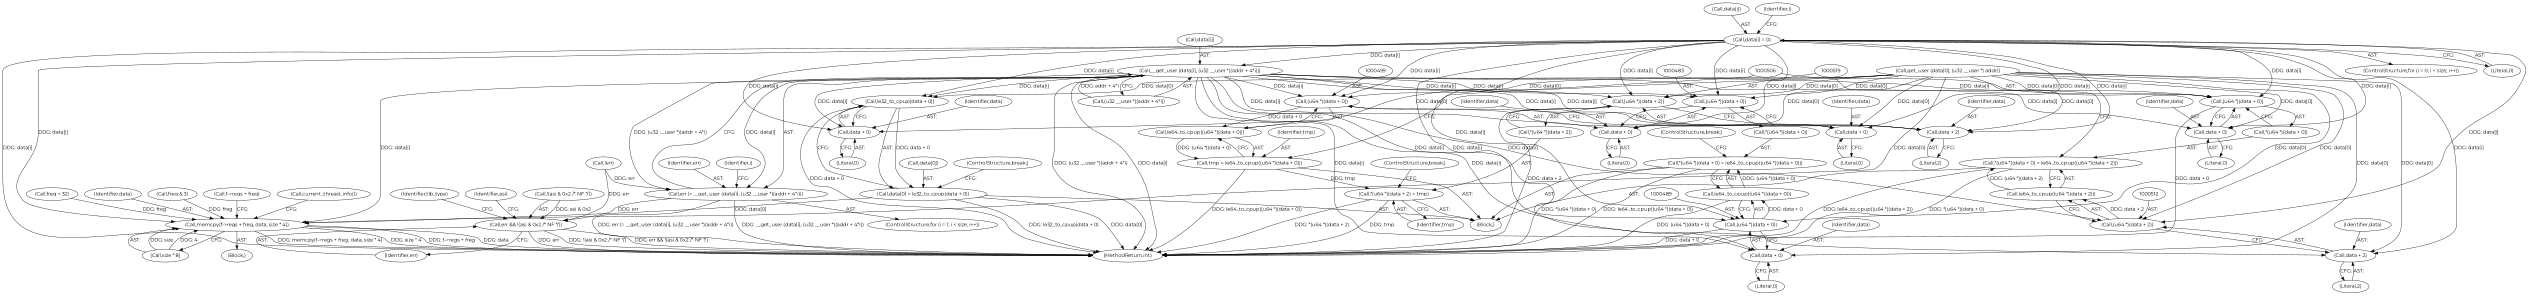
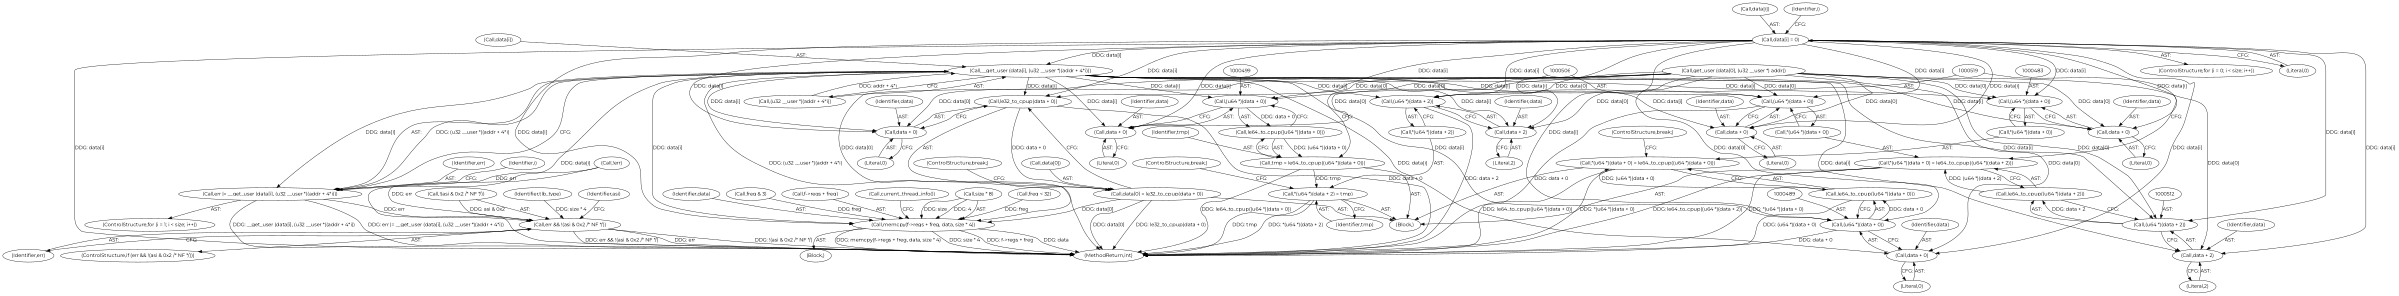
edge "(Call,f->regs + freg)" -> "(Call,memcpy(f->regs + freg, data, size * 4))": label "CFG: " -> "AST: "
edge "(Identifier,tlb_type)" -> "(Call,err && !(asi & 0x2 /* NF */))": label "CFG: " -> "DDG: size * 4"
edge "(Call,memcpy(f->regs + freg, data, size * 4))" -> "(Call,size * 8)": removed, label "CFG:"
node "(ControlStructure,if (err && !(asi & 0x2 /* NF */)))": added
